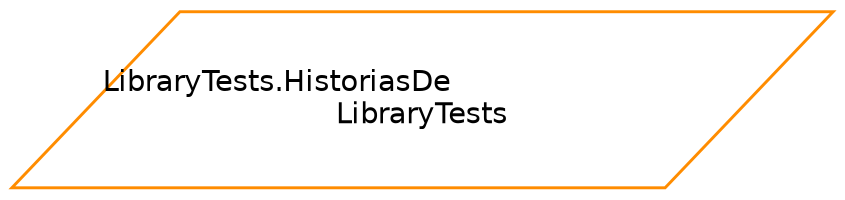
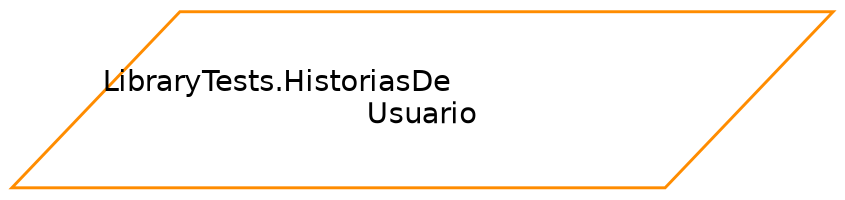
node "LibraryTests.HistoriasDe LibraryTests": label "LibraryTests.HistoriasDe LibraryTests" -> "LibraryTests.HistoriasDe Usuario"
